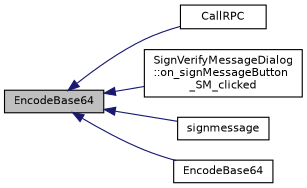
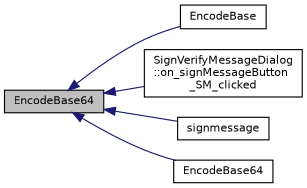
node "CallRPC": label "CallRPC" -> "EncodeBase"
